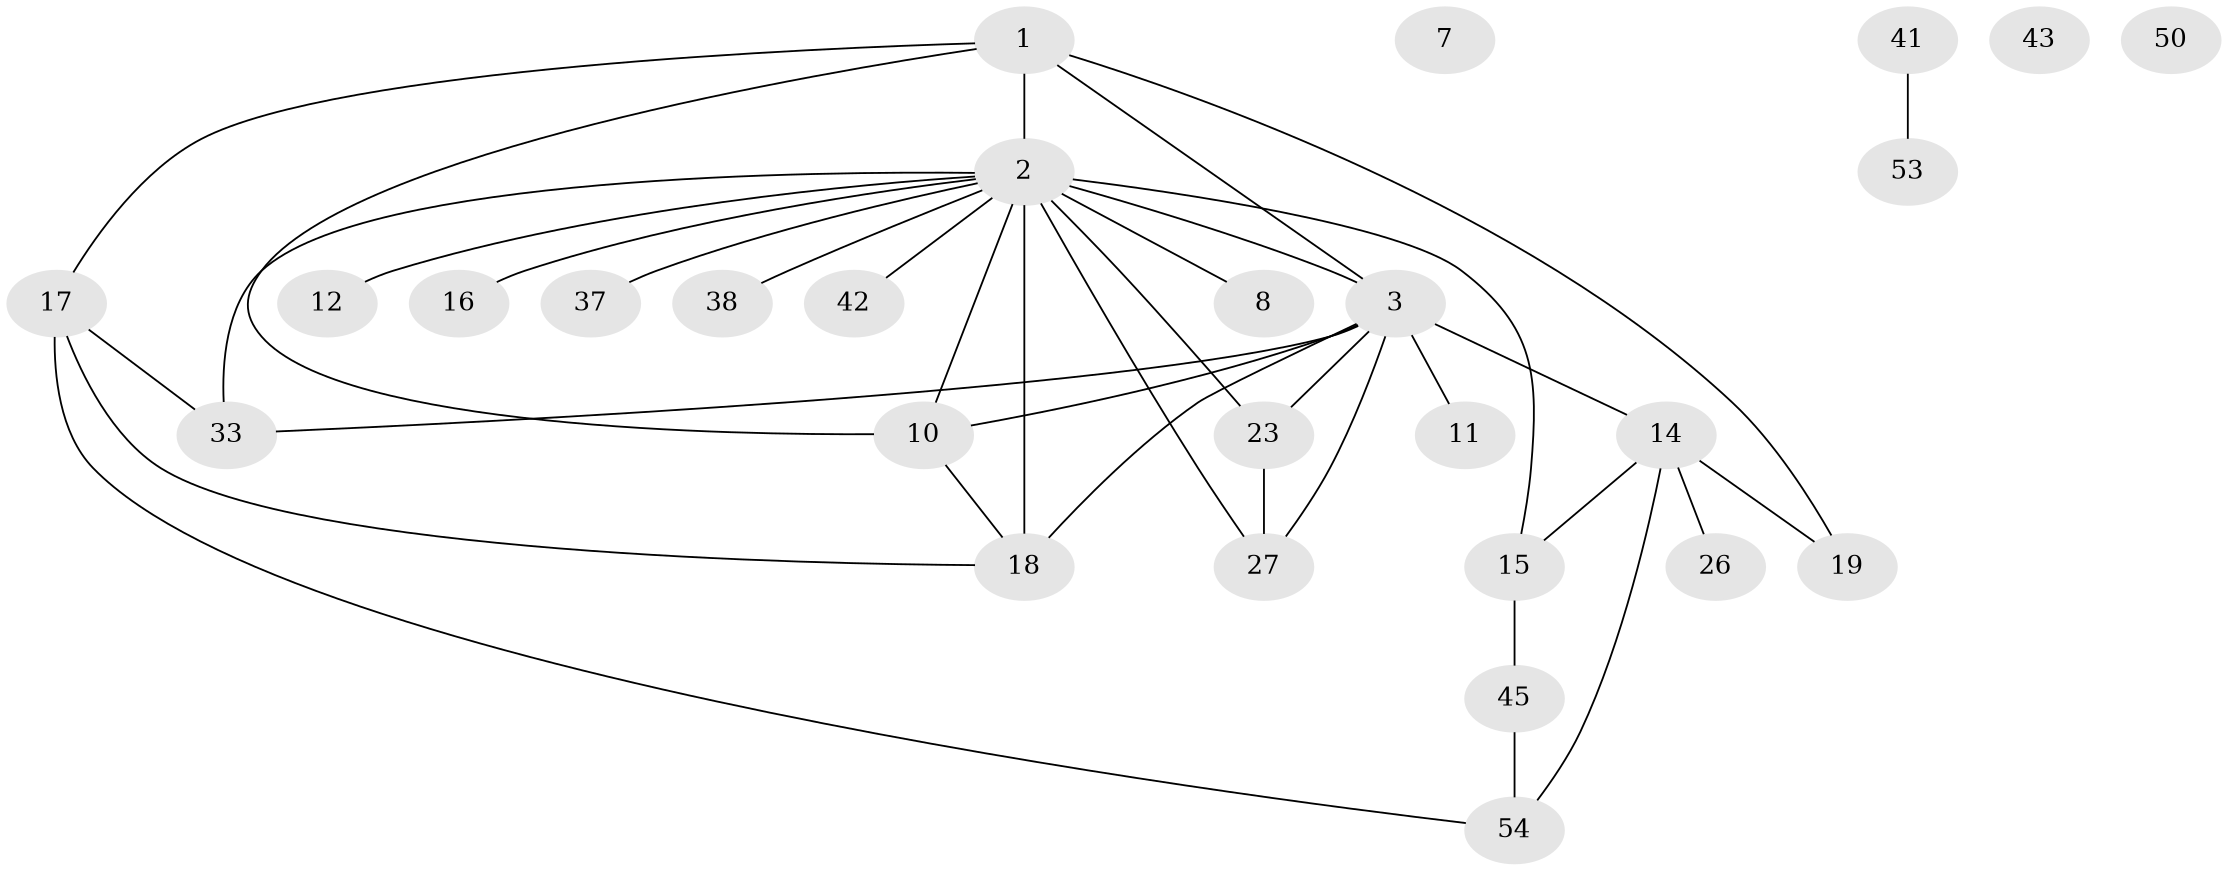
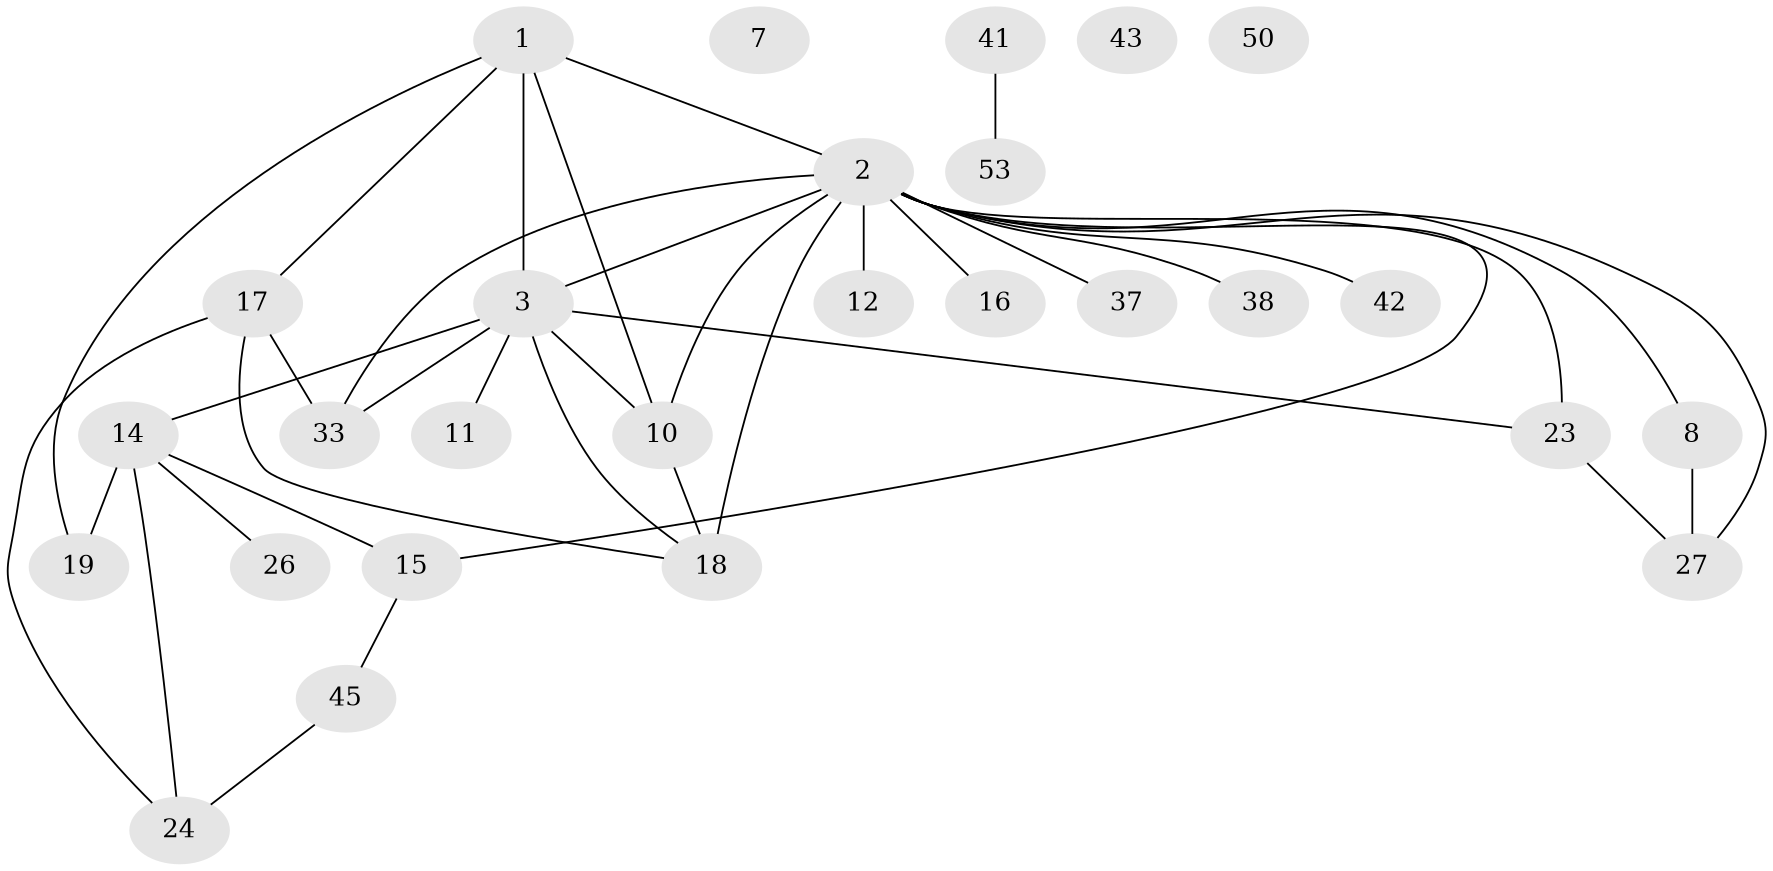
edge "3" -- "27": now "8" -- "27"
node "54": label "54" -> "24"
